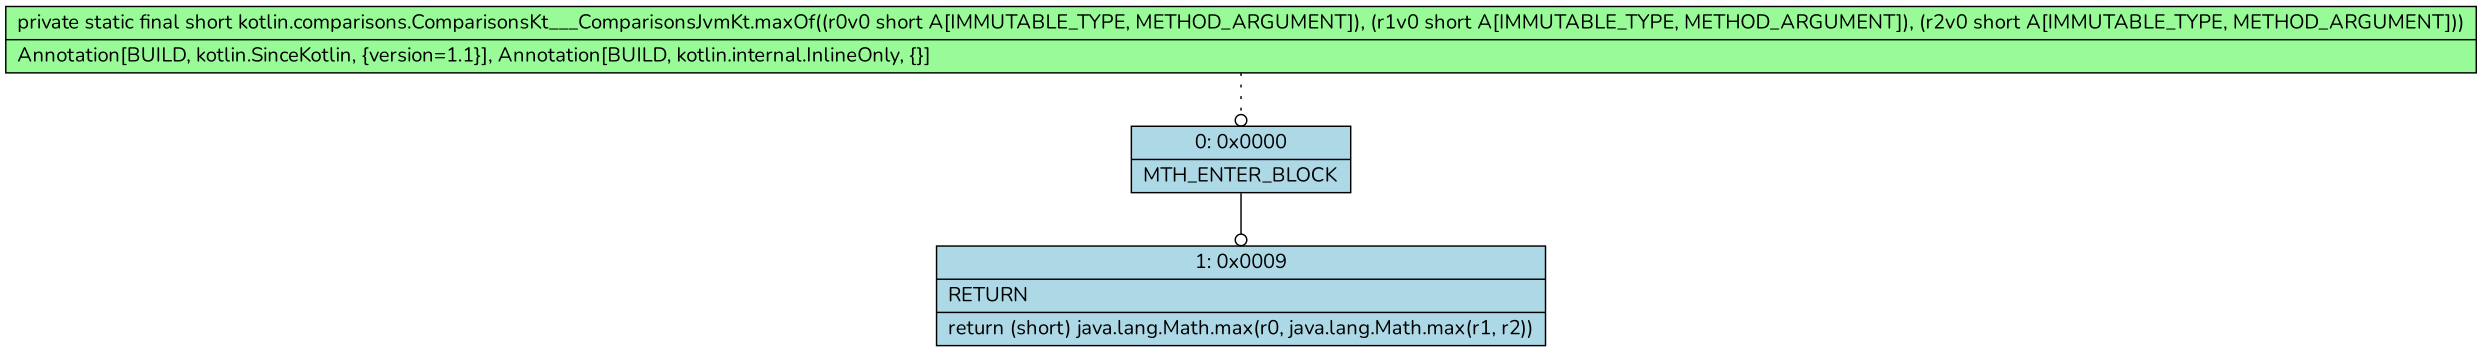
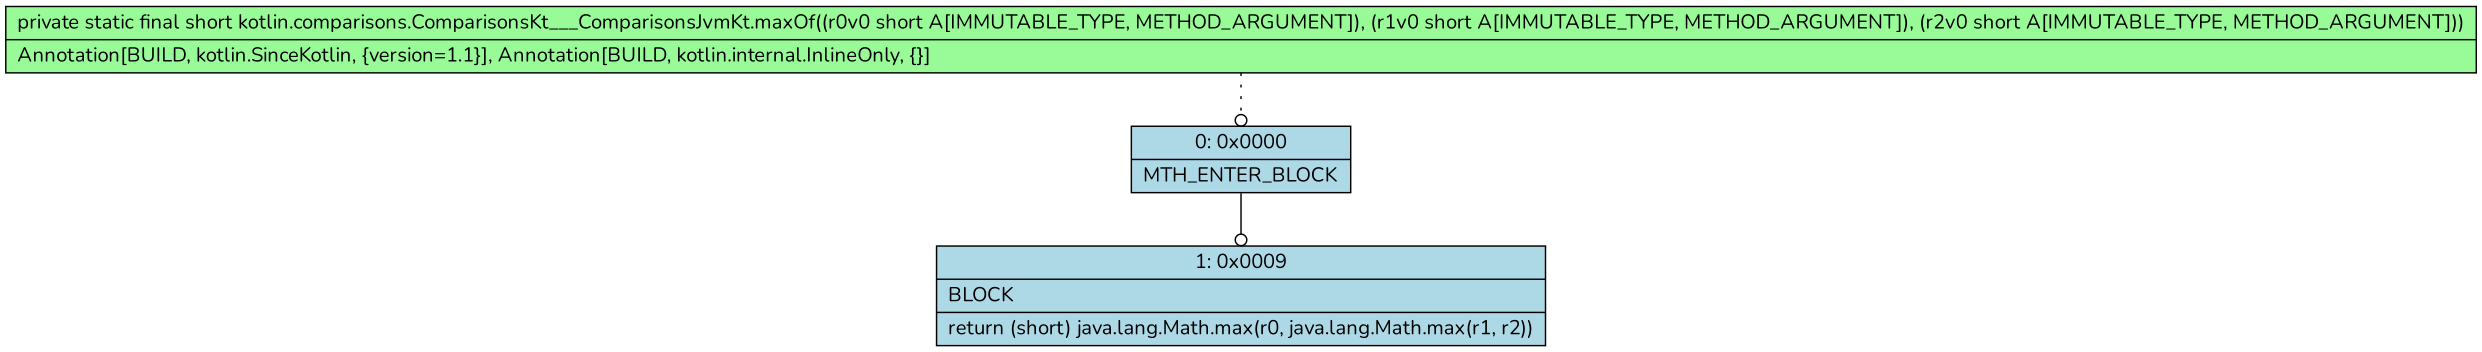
node "1: 0x0009": text "RETURN" -> "BLOCK"
